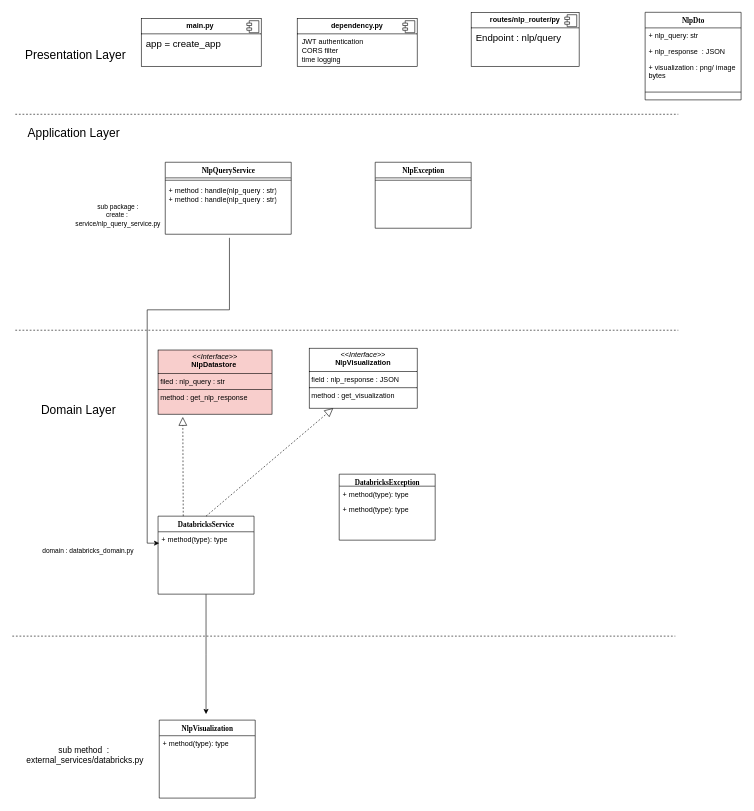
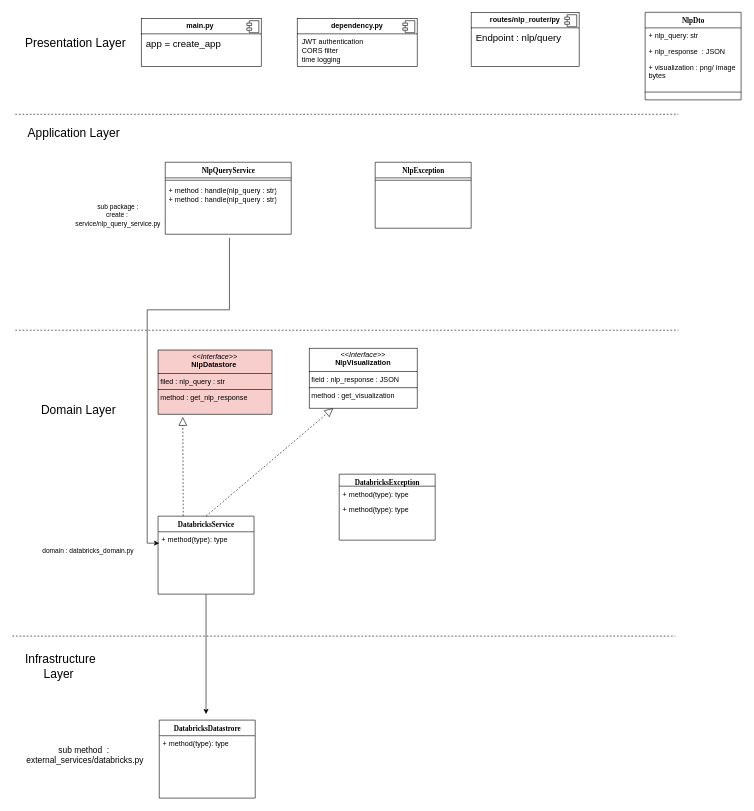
node "Presentation Layer": moved (75, 54) -> (75, 42)
node "Infrastructure Layer": added
node "NlpVisualization": label "NlpVisualization" -> "DatabricksDatastrore"
